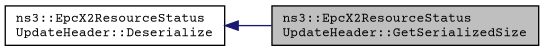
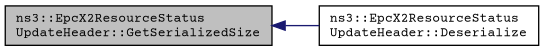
edge "ns3::EpcX2ResourceStatus UpdateHeader::GetSerializedSize" -> "ns3::EpcX2ResourceStatus UpdateHeader::Deserialize": reversed
